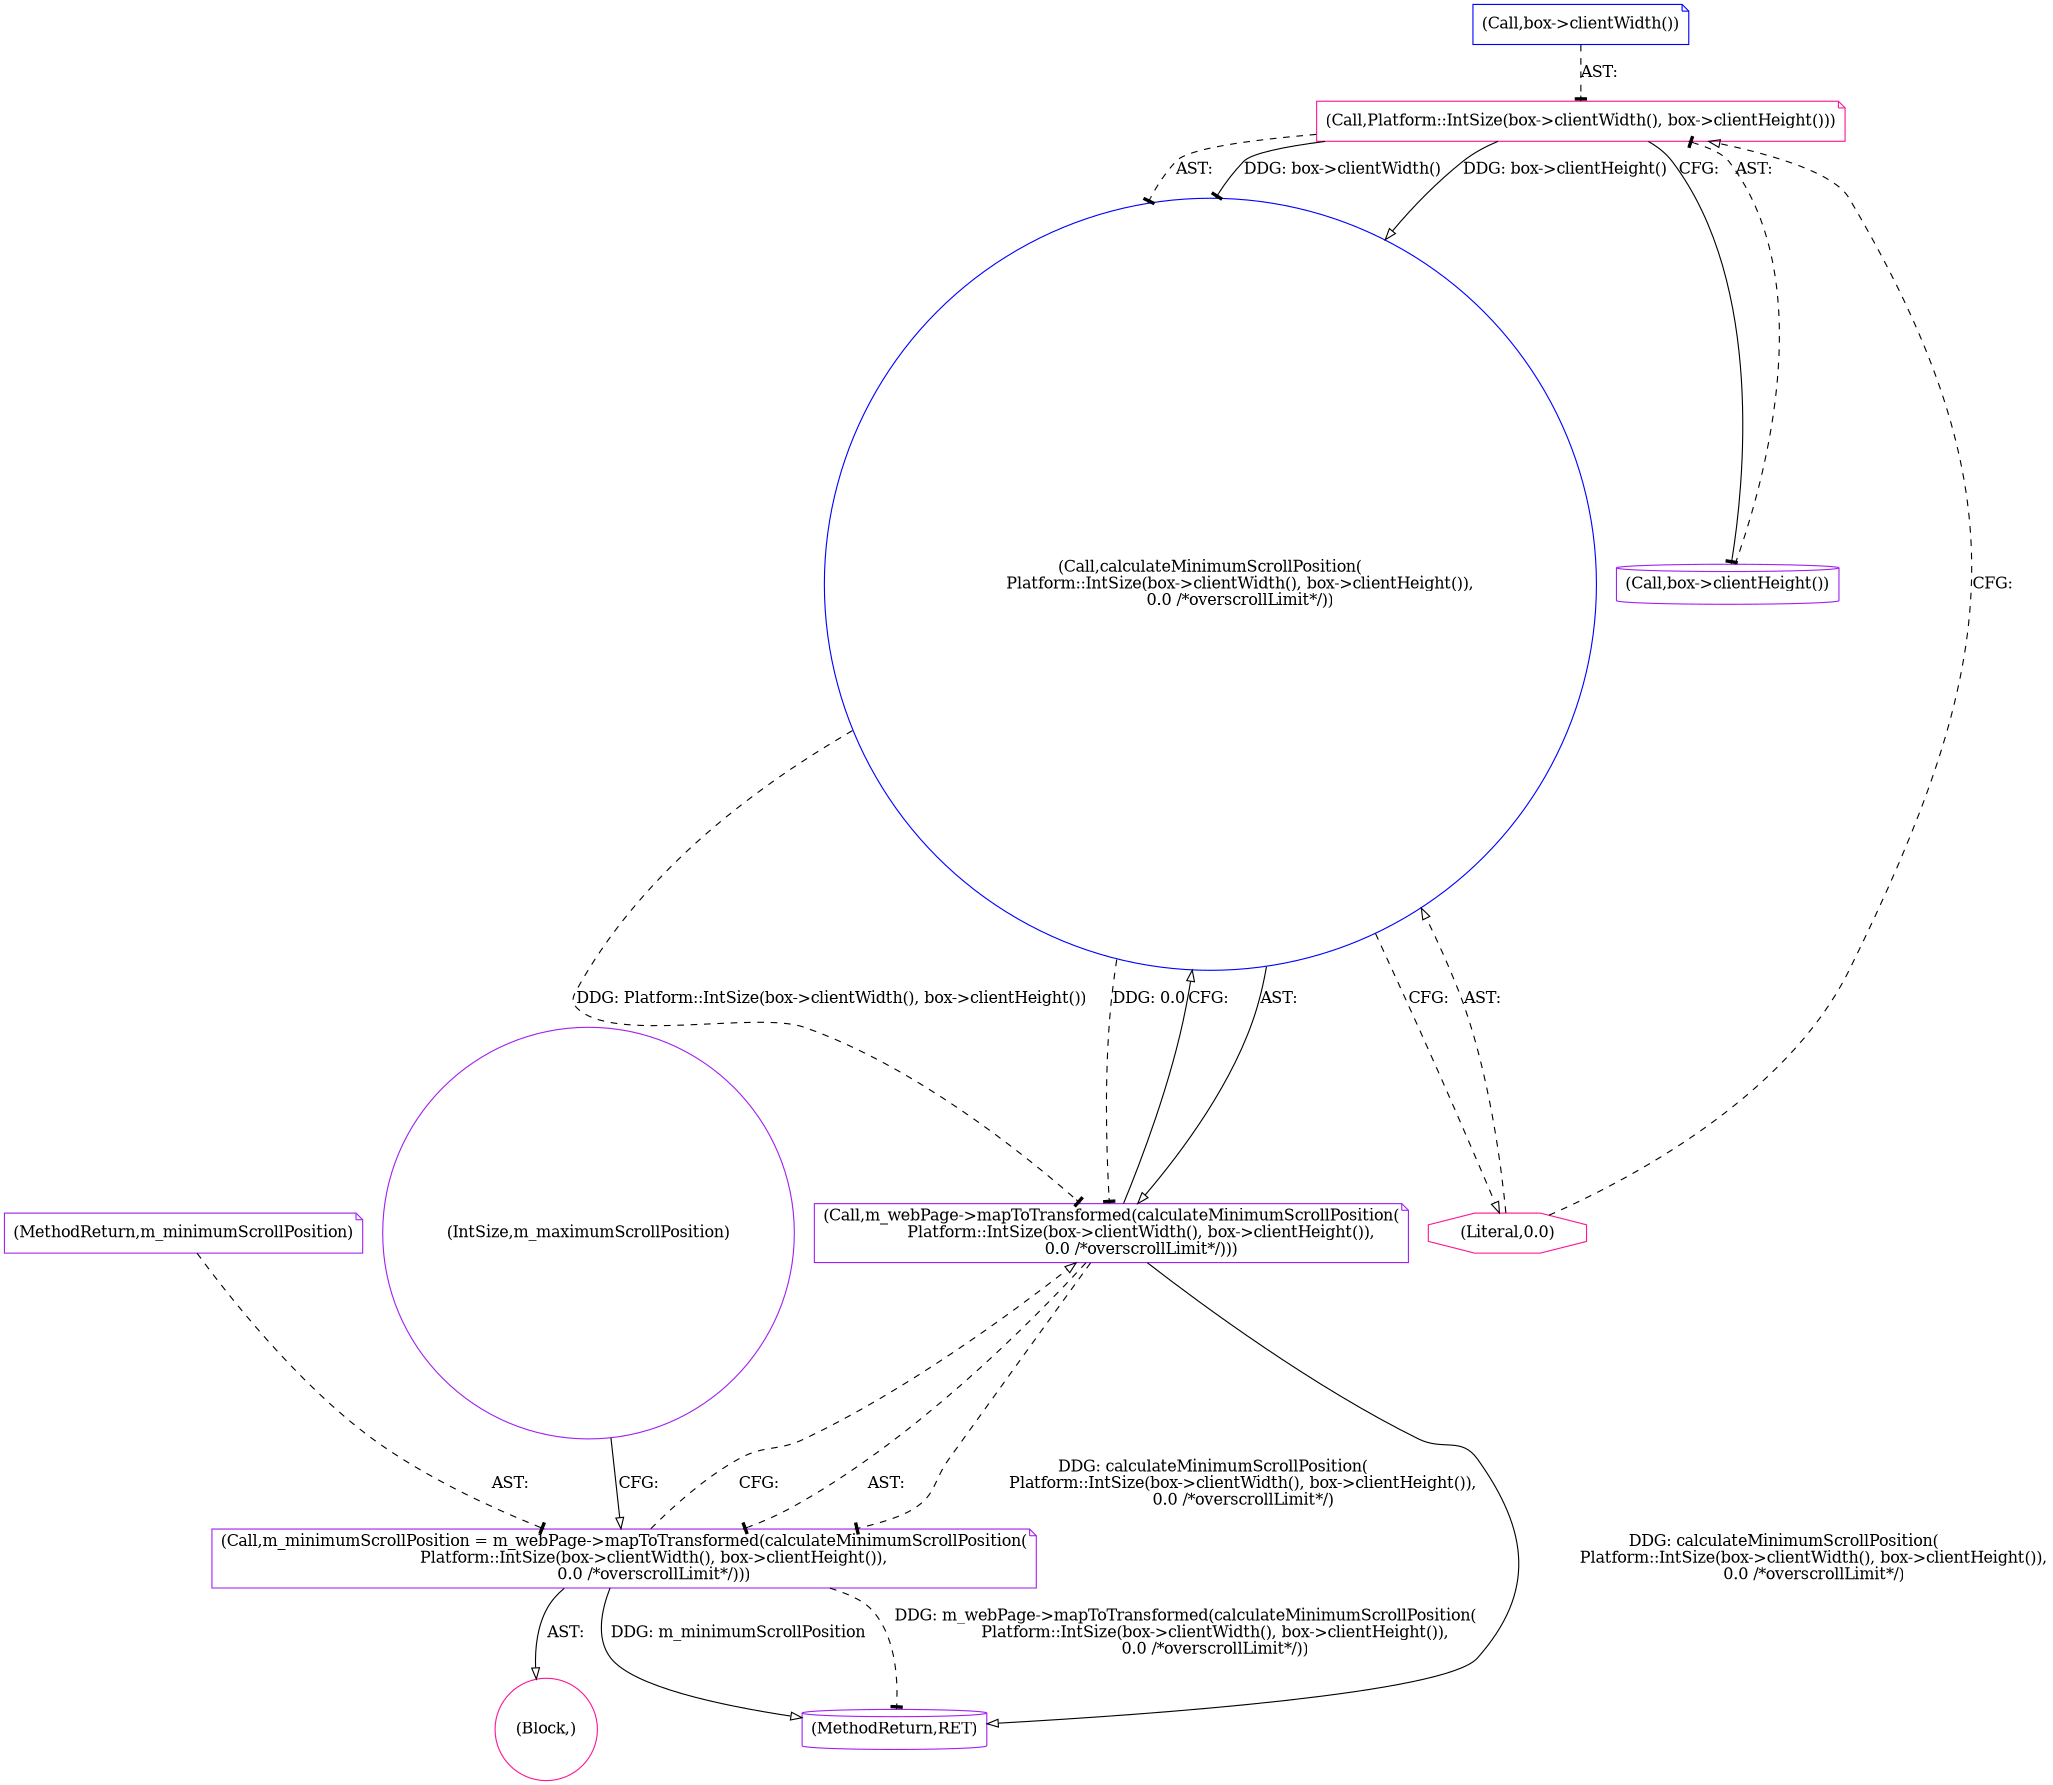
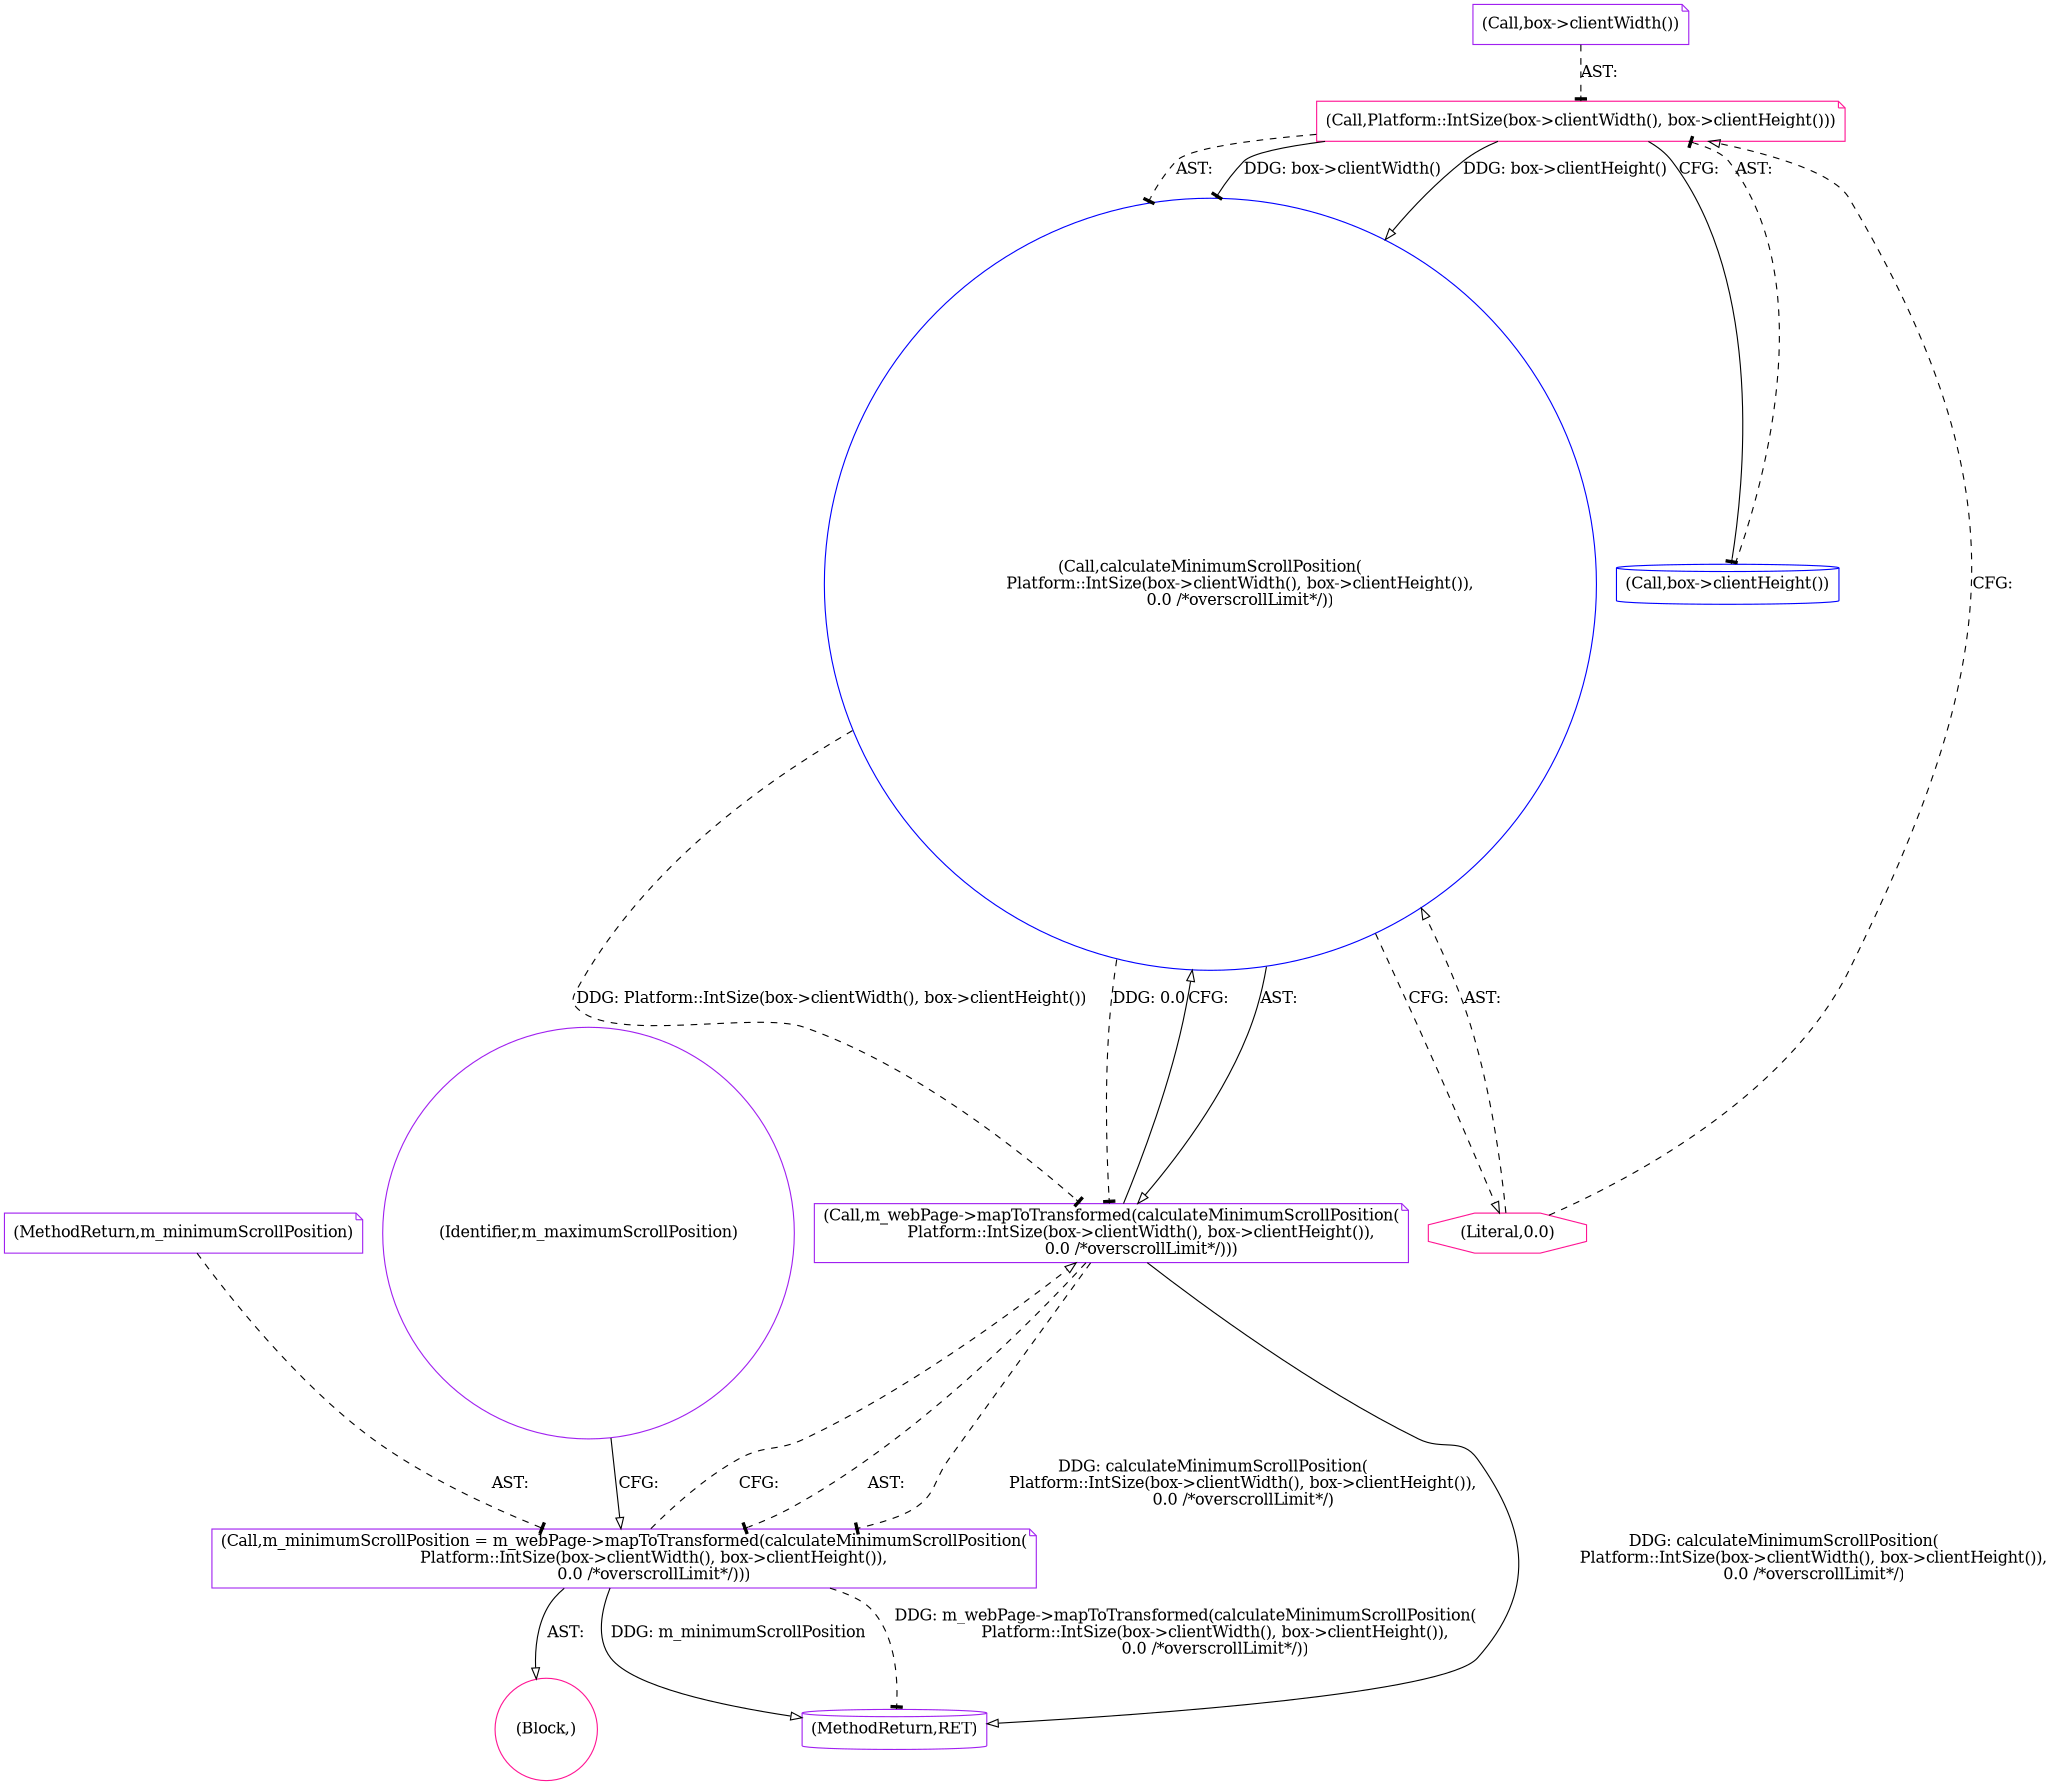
node "(Call,box->clientWidth())": color blue -> purple
node "(Call,box->clientHeight())": color purple -> blue
node "(IntSize,m_maximumScrollPosition)": label "(IntSize,m_maximumScrollPosition)" -> "(Identifier,m_maximumScrollPosition)"
